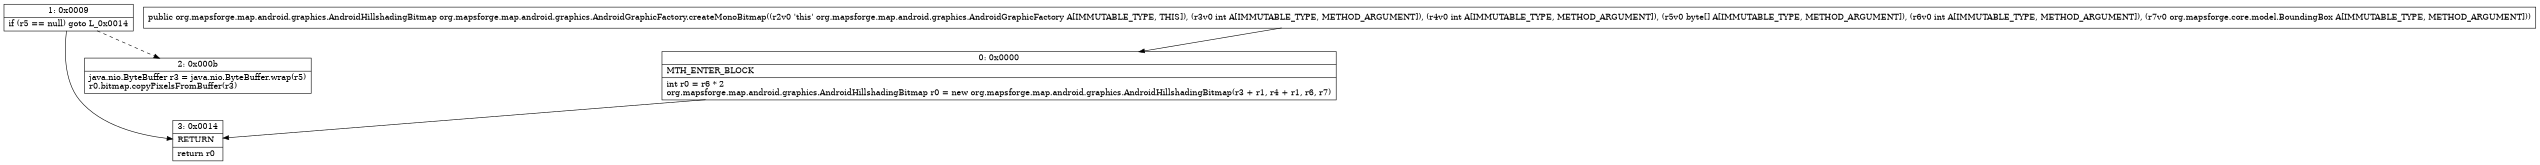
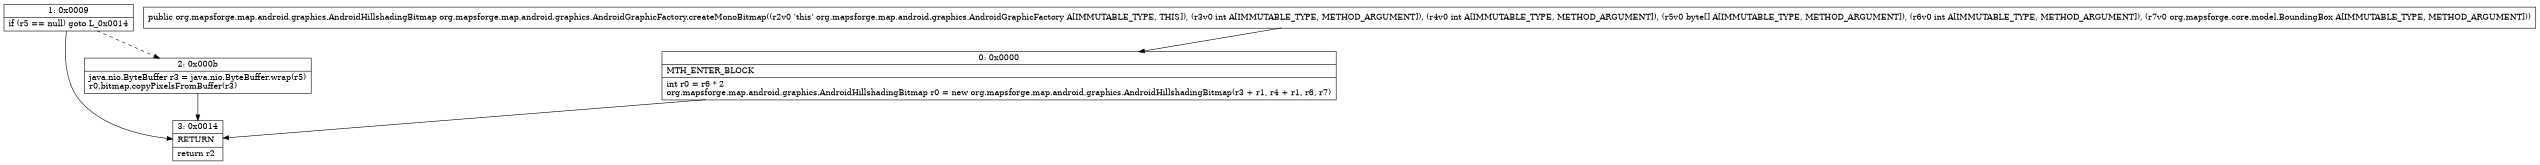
edge "2: 0x000b" -> "3: 0x0014": added
node "3: 0x0014": text "return r0" -> "return r2"
